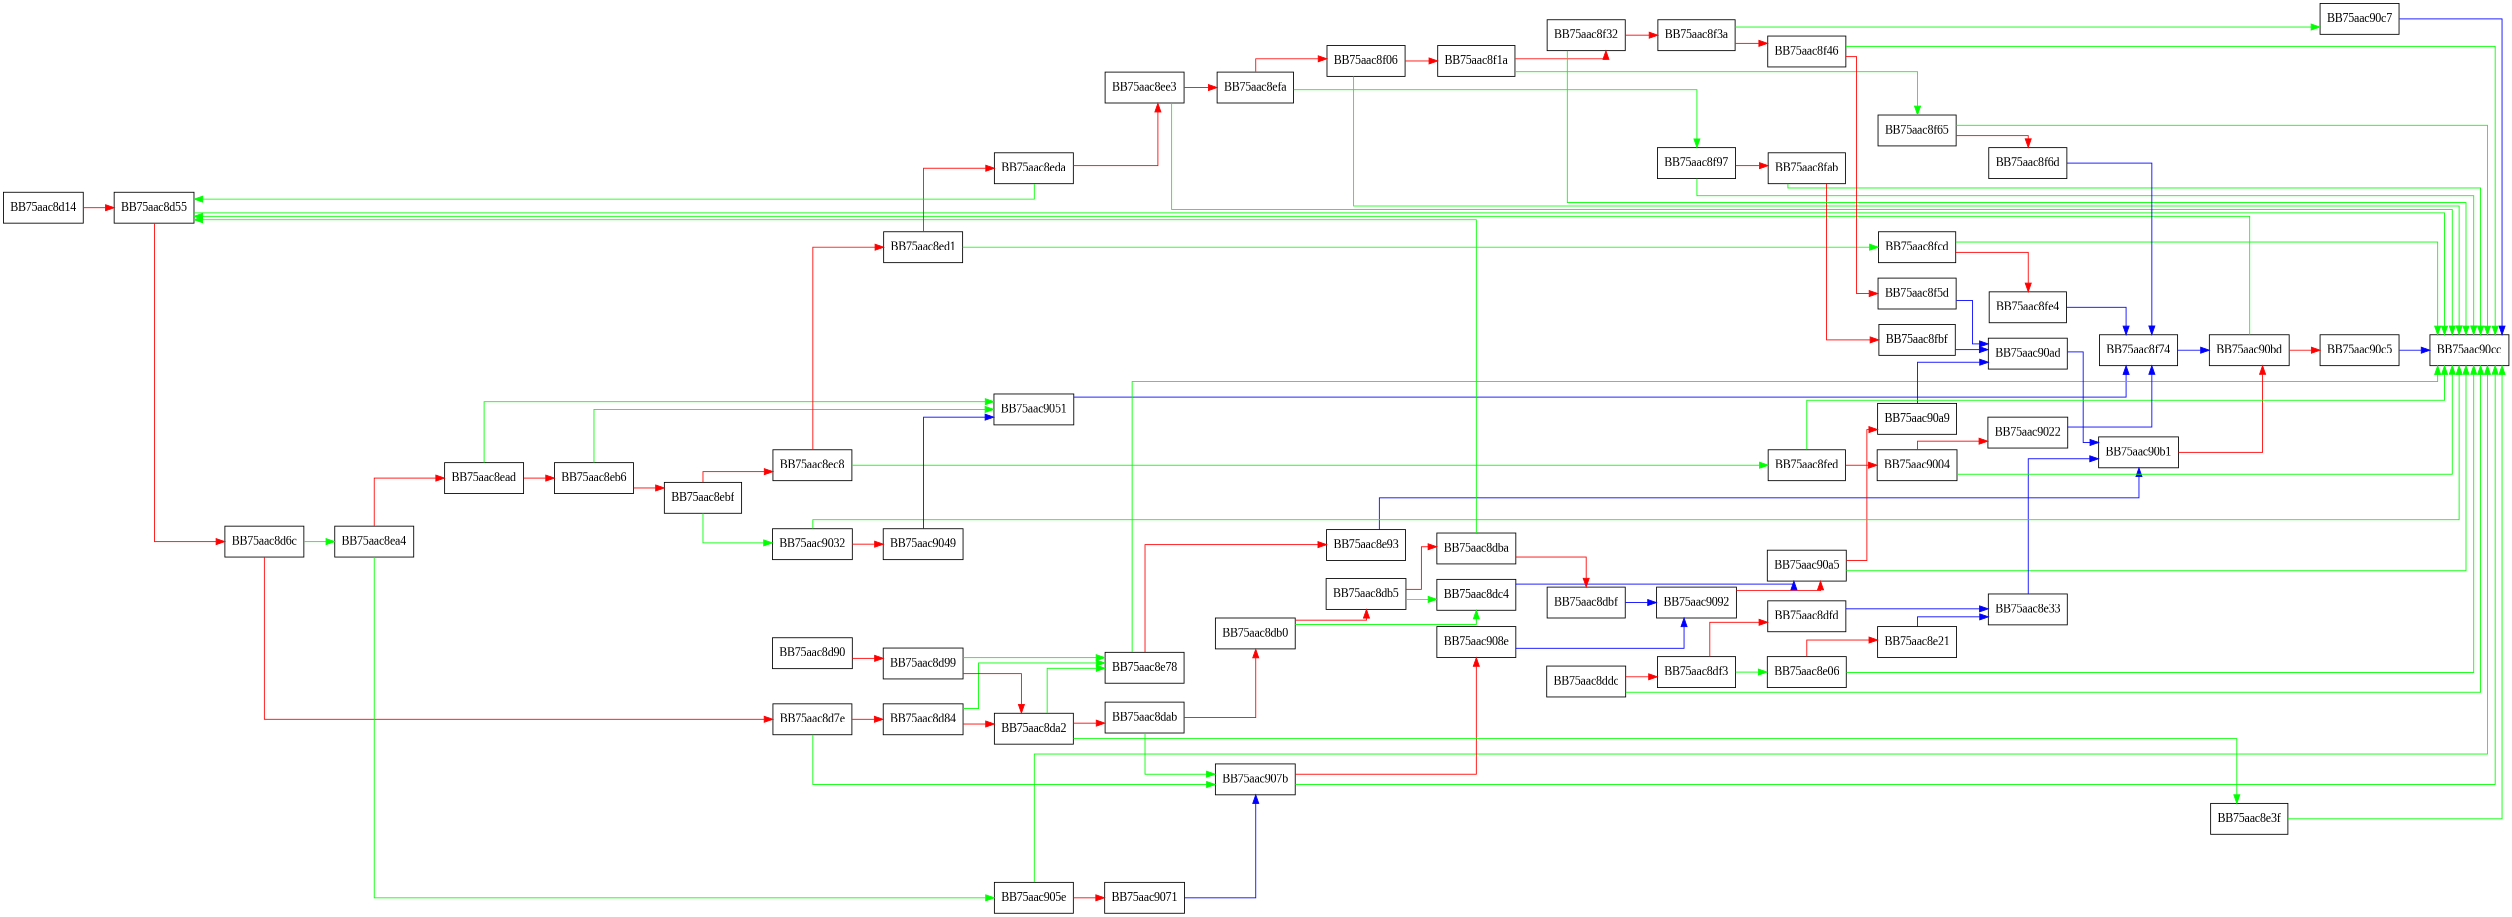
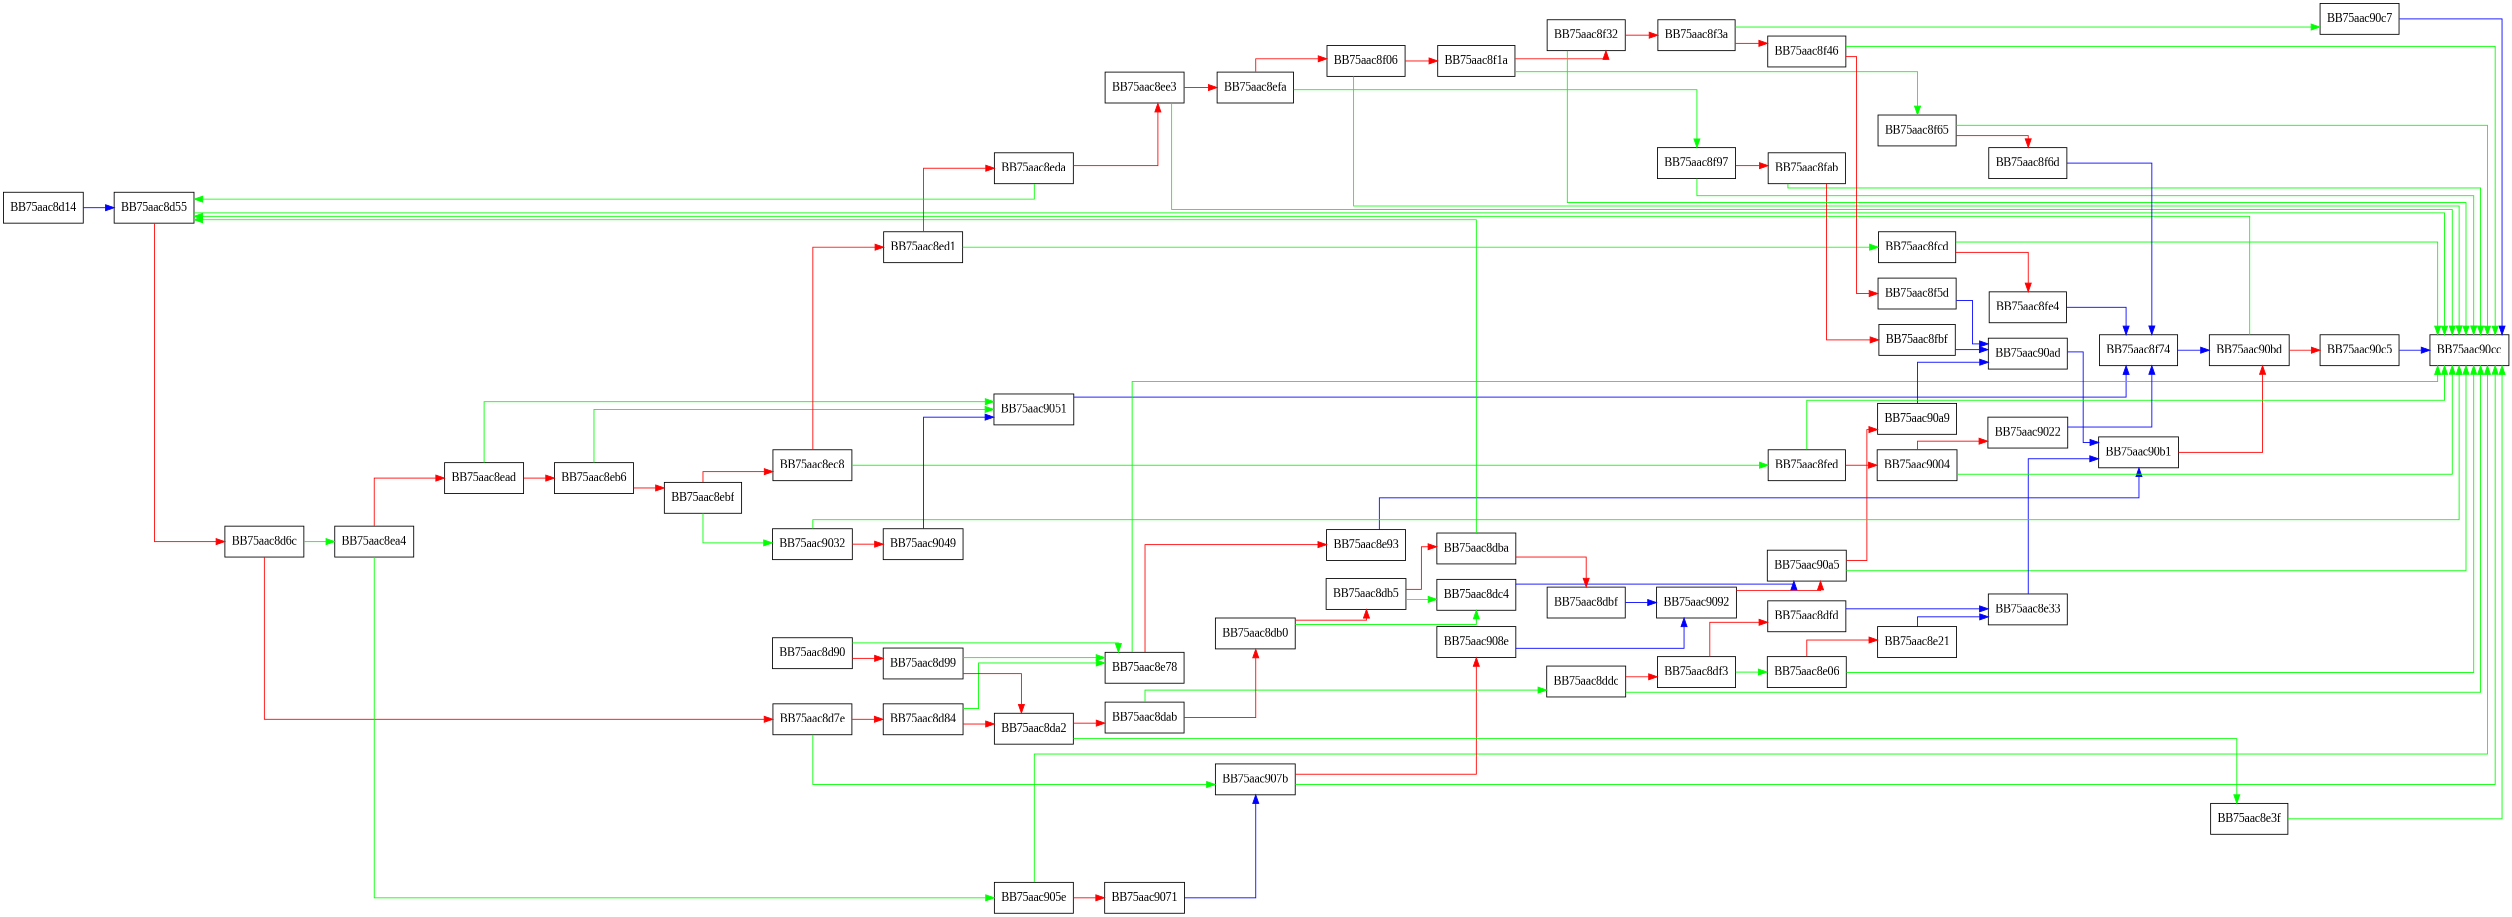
edge "BB75aac8d14" -> "BB75aac8d55": color red -> blue
edge "BB75aac8da2" -> "BB75aac8e78": now "BB75aac8d90" -> "BB75aac8e78"
edge "BB75aac8dab" -> "BB75aac907b": now "BB75aac8dab" -> "BB75aac8ddc"
